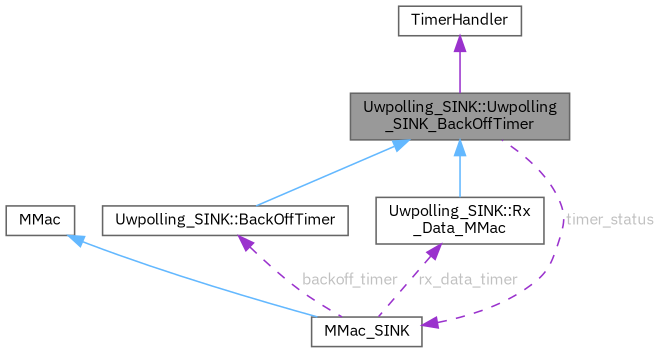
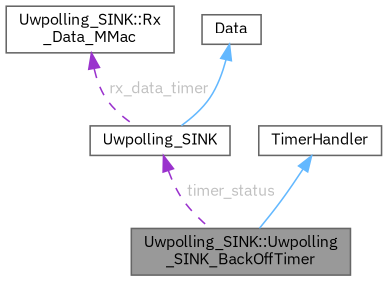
edge "Uwpolling_SINK::Uwpolling _SINK_BackOffTimer" -> "TimerHandler": color darkorchid3 -> steelblue1
edge "Uwpolling_SINK::Rx _Data_MMac" -> "Uwpolling_SINK::Uwpolling _SINK_BackOffTimer": removed
node "MMac": label "MMac" -> "Data"
node "Uwpolling_SINK::BackOffTimer": removed
node "MMac_SINK": label "MMac_SINK" -> "Uwpolling_SINK"
